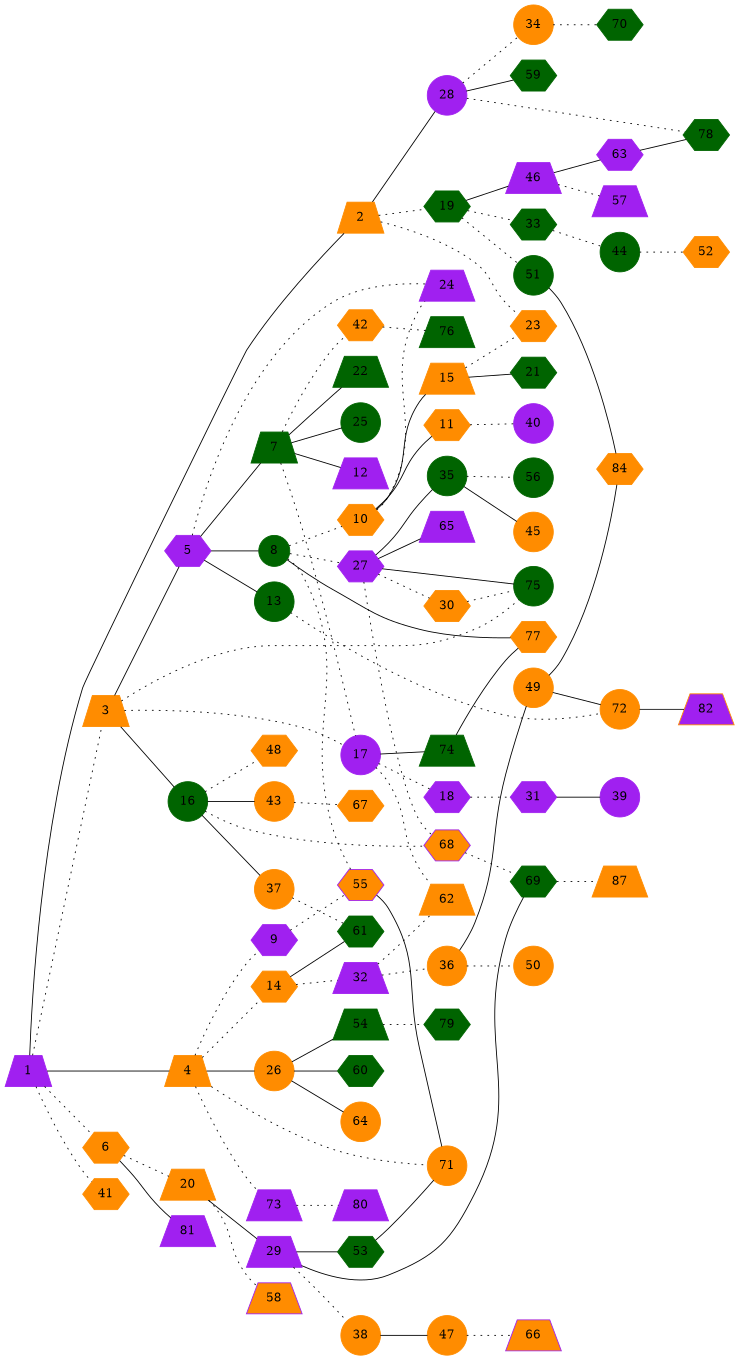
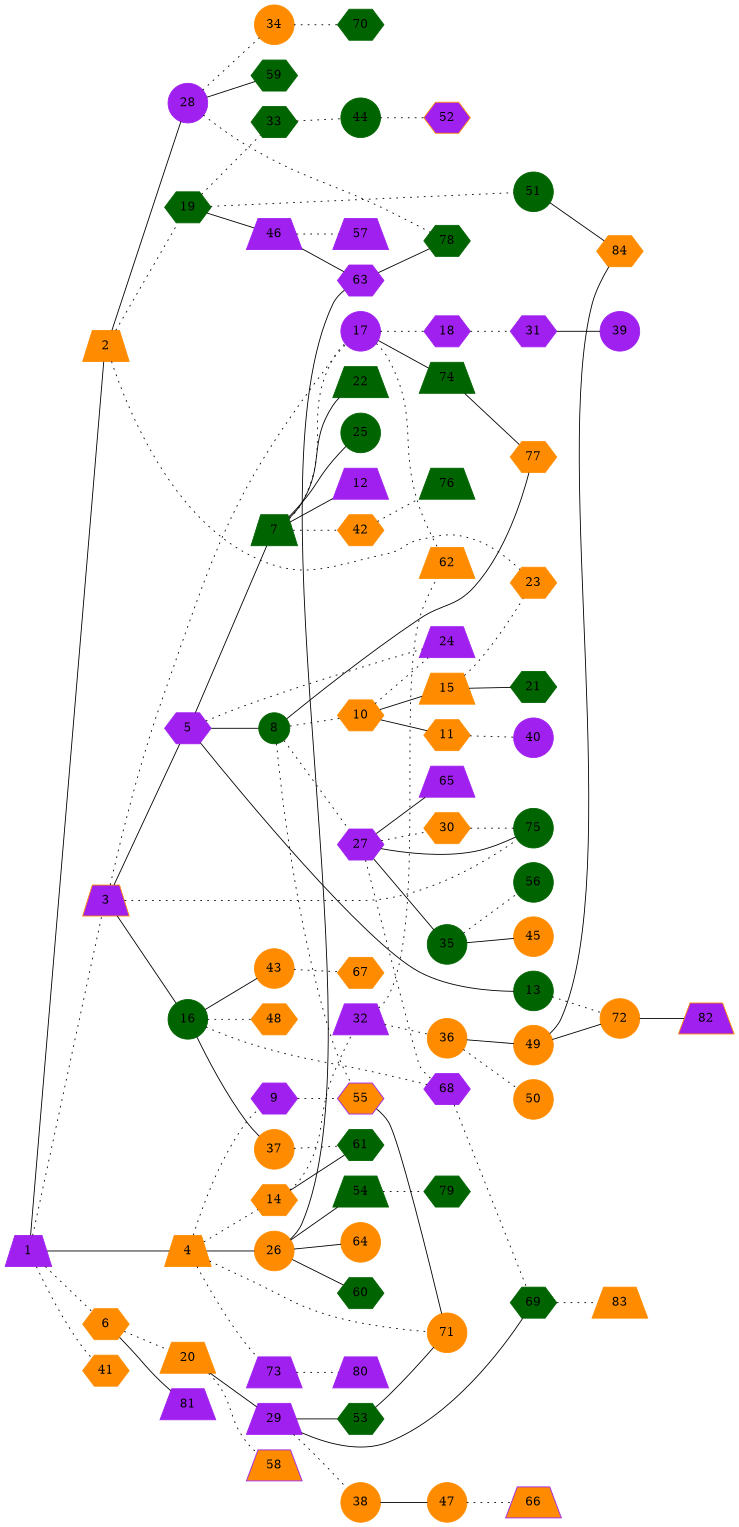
node "52": fillcolor darkorange -> purple
node "3": fillcolor darkorange -> purple
edge "63" -- "26": added
node "68": fillcolor darkorange -> purple
node "87": label "87" -> "83"
